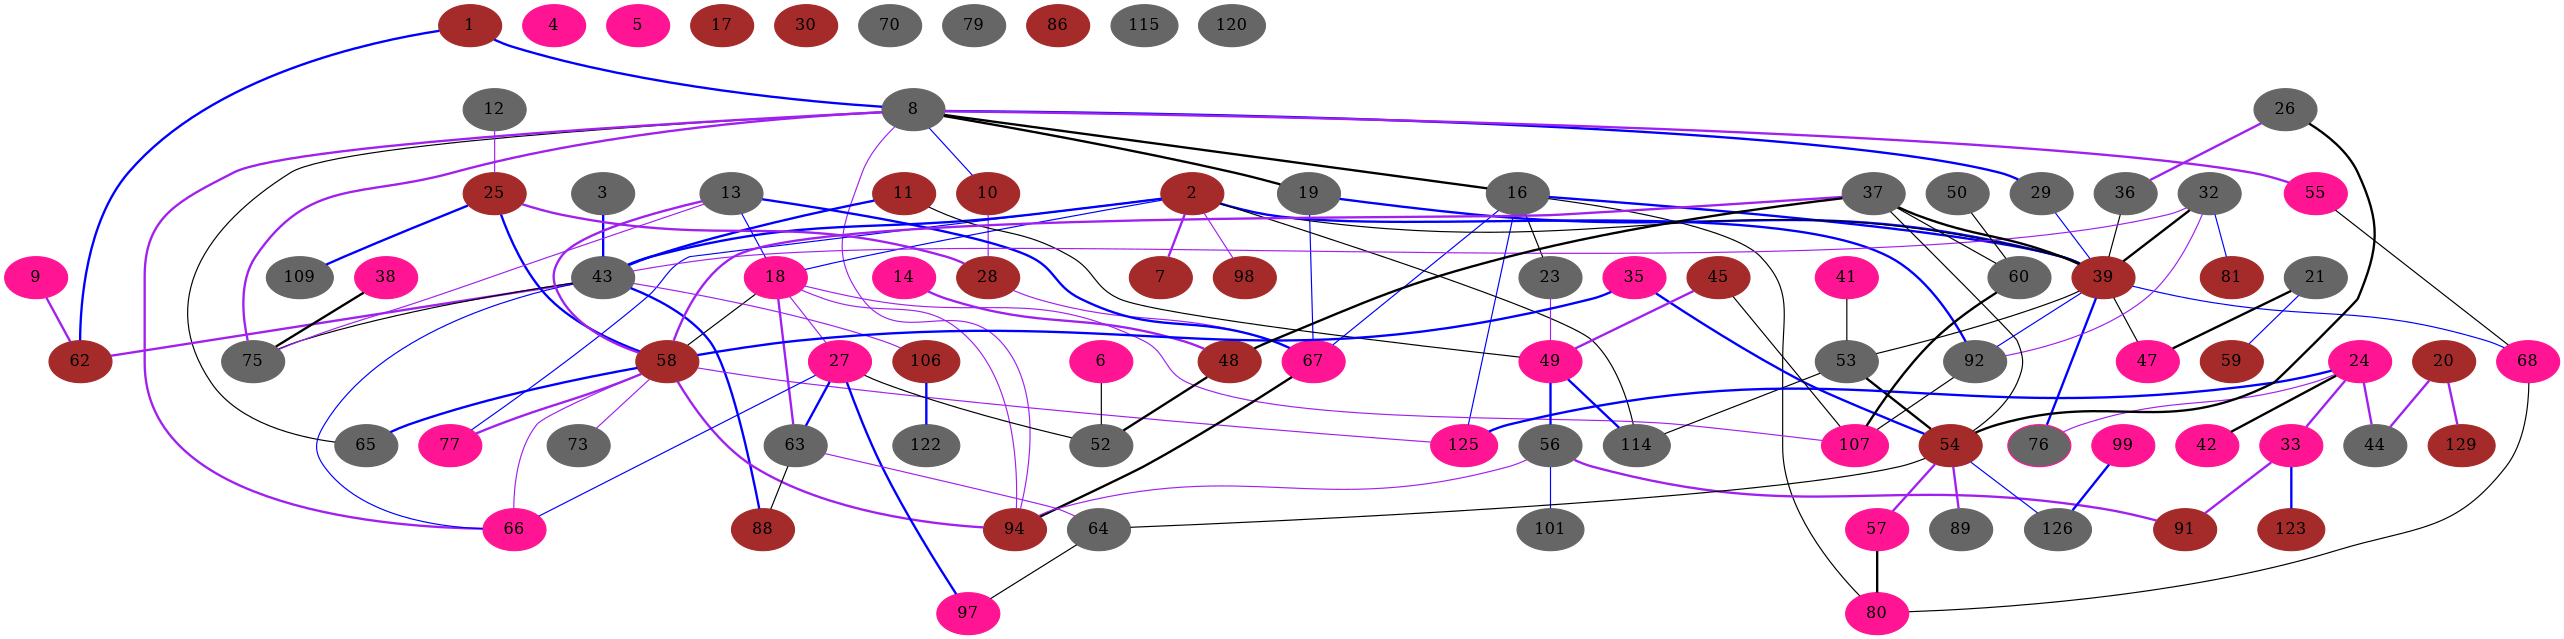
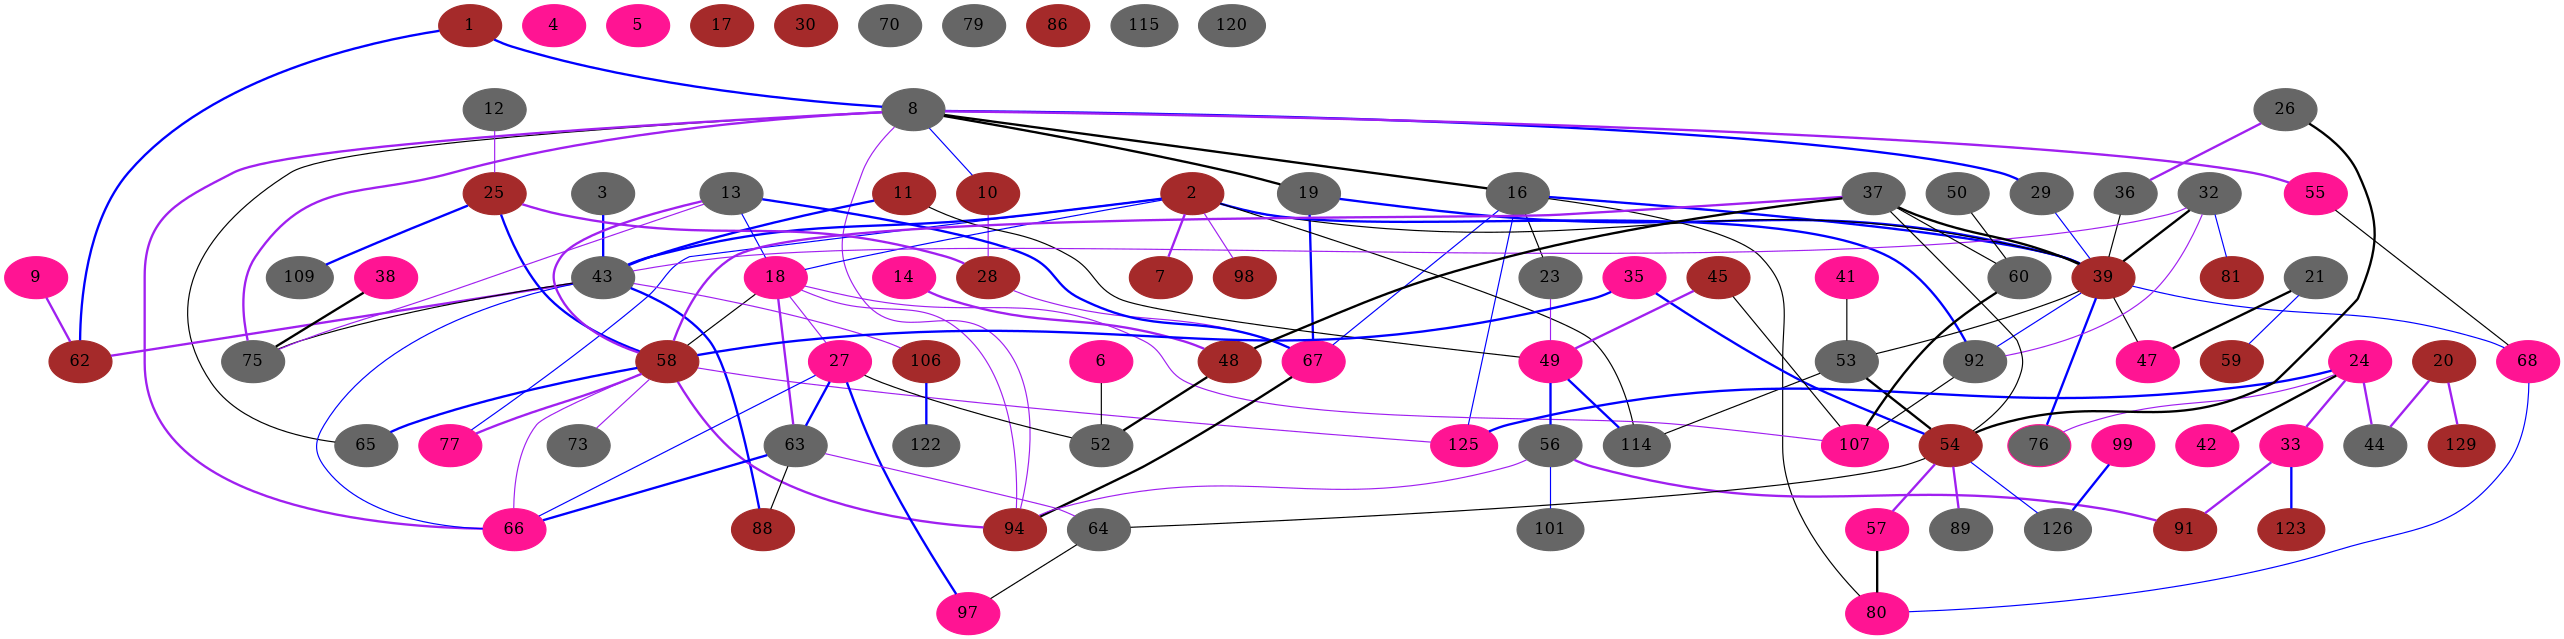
edge "19" -- "67": style solid -> bold
edge "63" -- "66": added
edge "68" -- "80": color black -> blue
